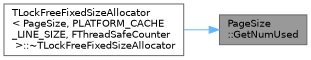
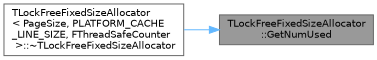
node "PageSize ::GetNumUsed": label "PageSize ::GetNumUsed" -> "TLockFreeFixedSizeAllocator ::GetNumUsed"
